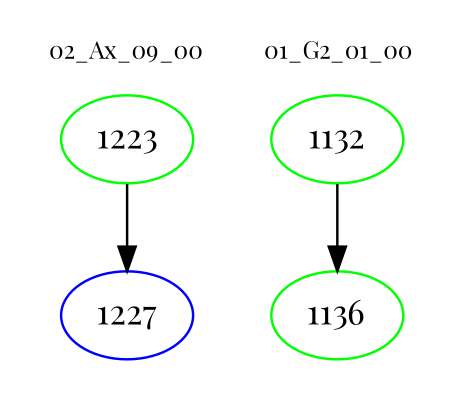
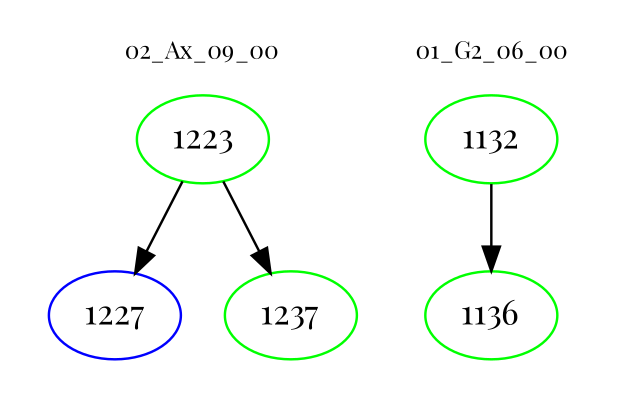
cluster "01_G2_01_00": label "01_G2_01_00" -> "01_G2_06_00"
node "1237": added
